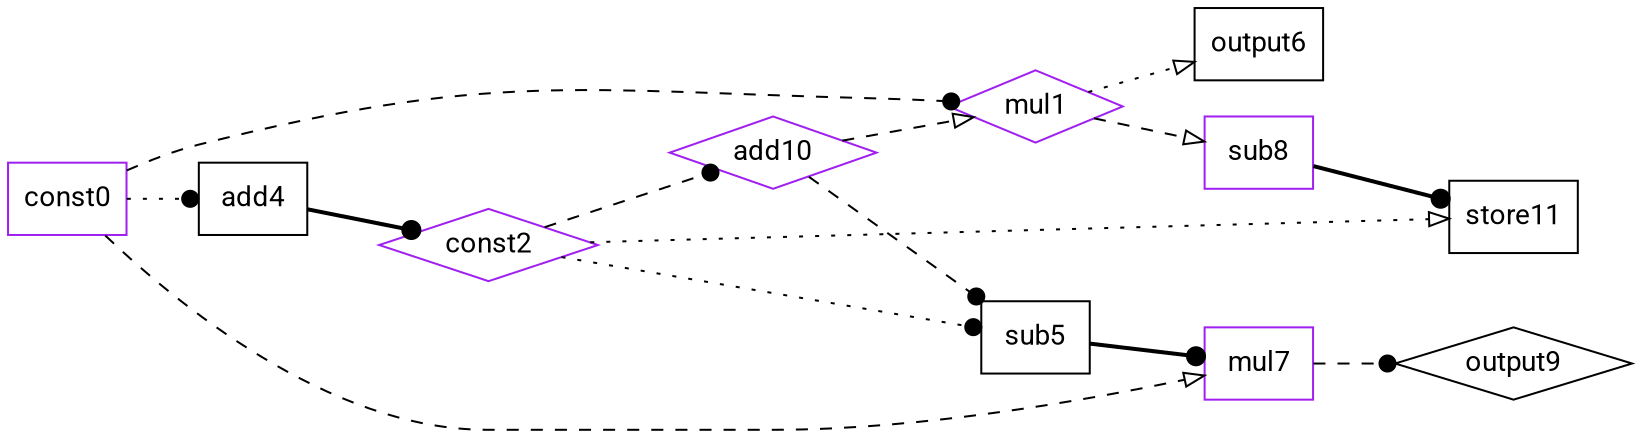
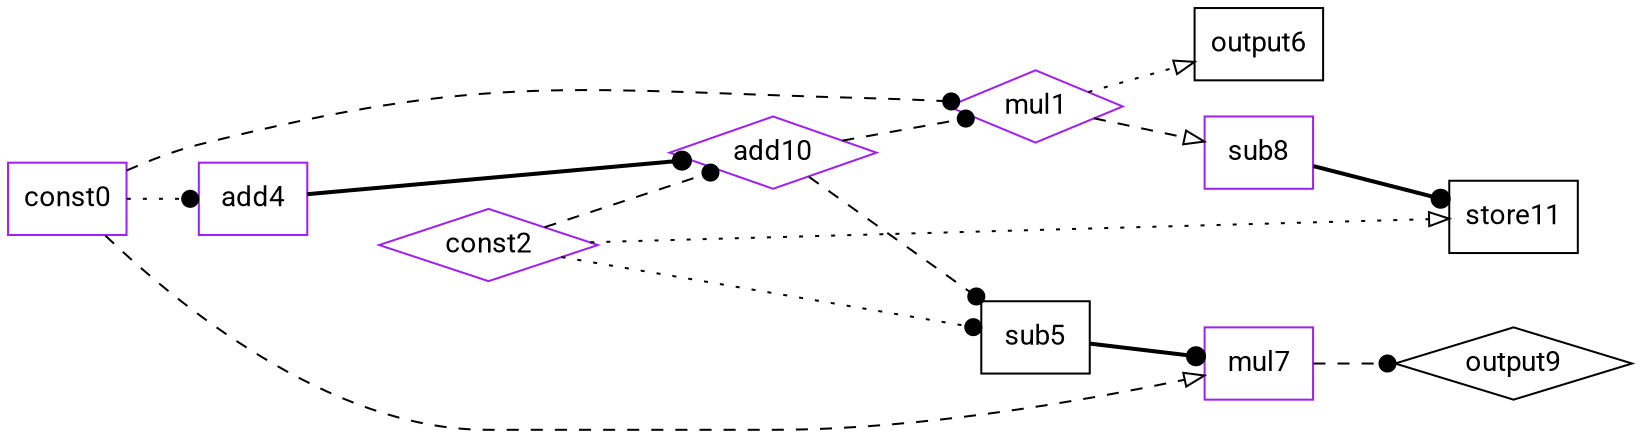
edge "add10" -> "mul1": arrowhead onormal -> dot
node "add4": color black -> purple
edge "add4" -> "const2": now "add4" -> "add10"
